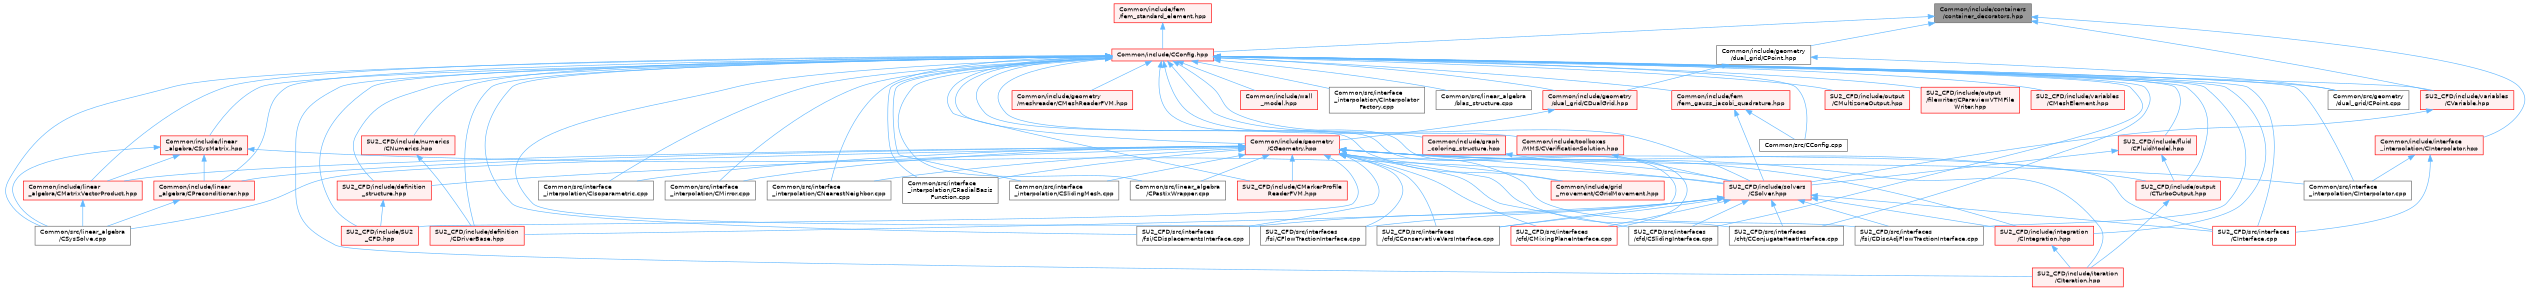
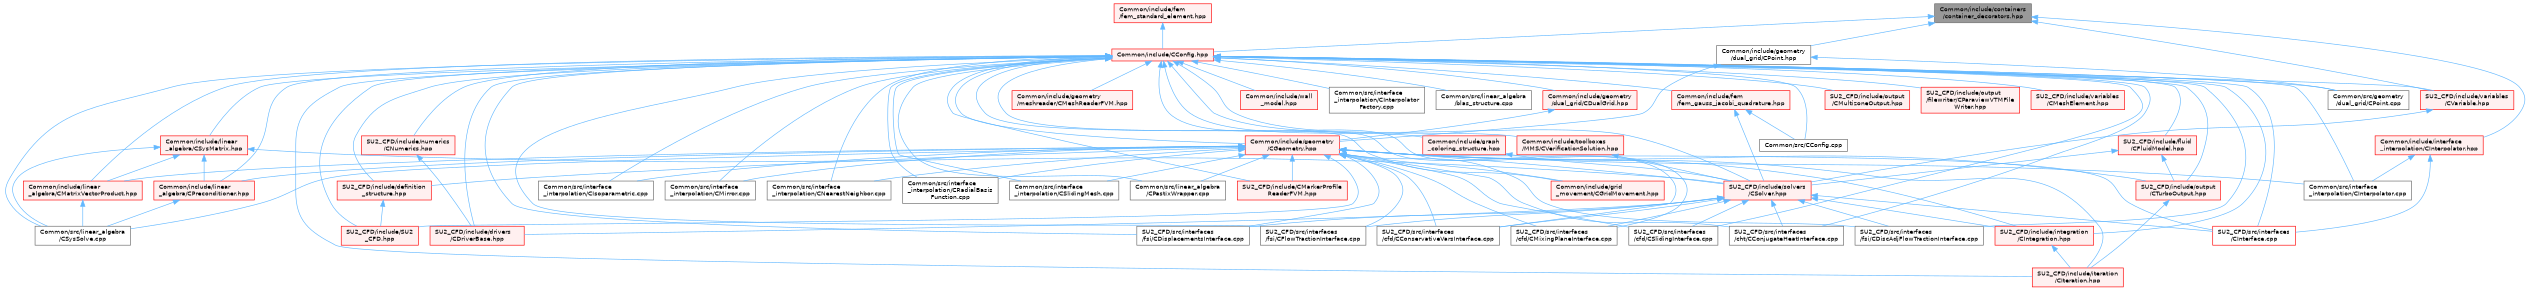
edge "Common/include/geometry /dual_grid/CDualGrid.hpp" -> "Common/include/geometry /dual_grid/CPoint.hpp": now "Common/include/geometry /CGeometry.hpp" -> "Common/include/geometry /dual_grid/CPoint.hpp"
node "SU2_CFD/include/definition /CDriverBase.hpp": label "SU2_CFD/include/definition /CDriverBase.hpp" -> "SU2_CFD/include/drivers /CDriverBase.hpp"
node "SU2_CFD/src/interfaces /cfd/CMixingPlaneInterface.cpp": color red -> grey40
